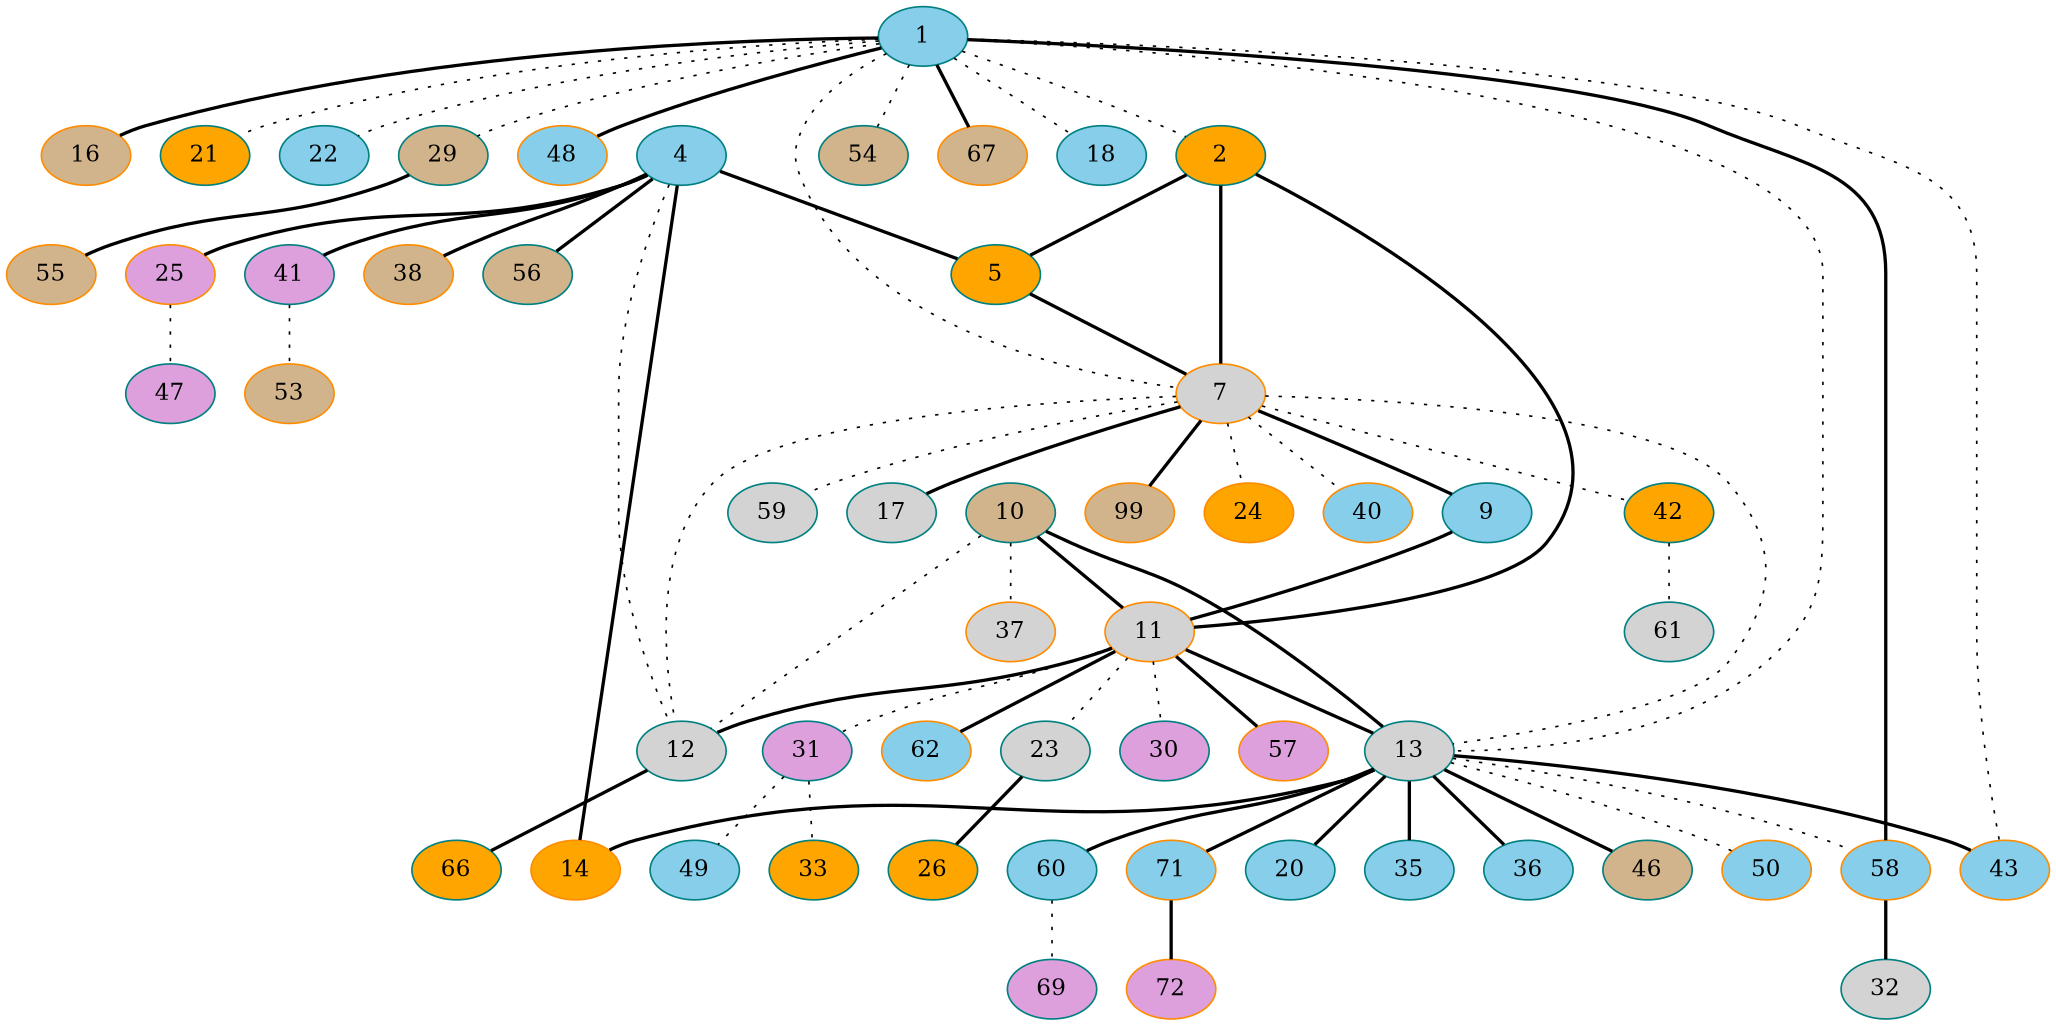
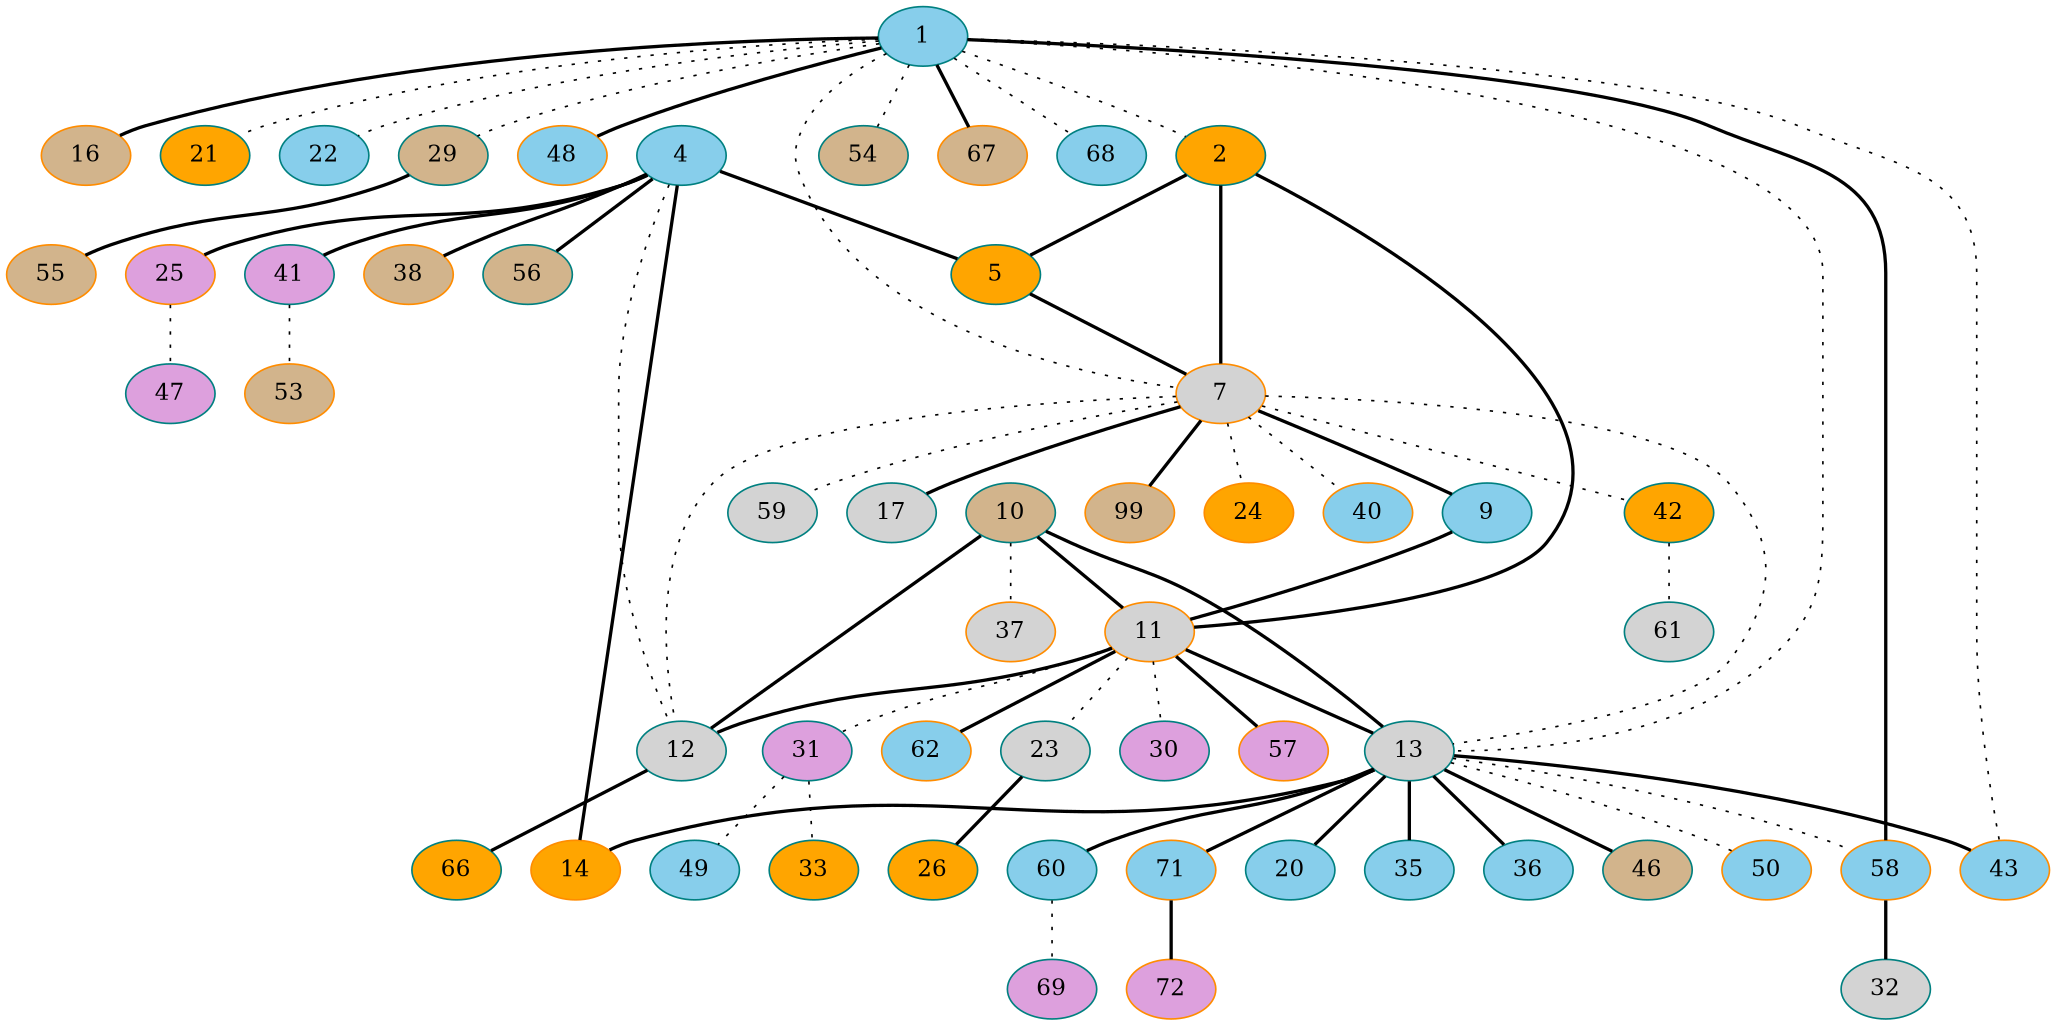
node "18": label "18" -> "68"
edge "10" -- "12": style dotted -> bold
